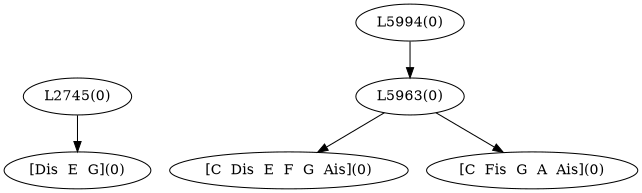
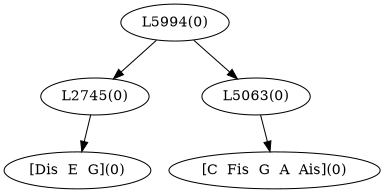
edge "L5994(0)" -> "L2745(0)": added
node "L5963(0)": label "L5963(0)" -> "L5063(0)"
node "[C  Dis  E  F  G  Ais](0)": removed
